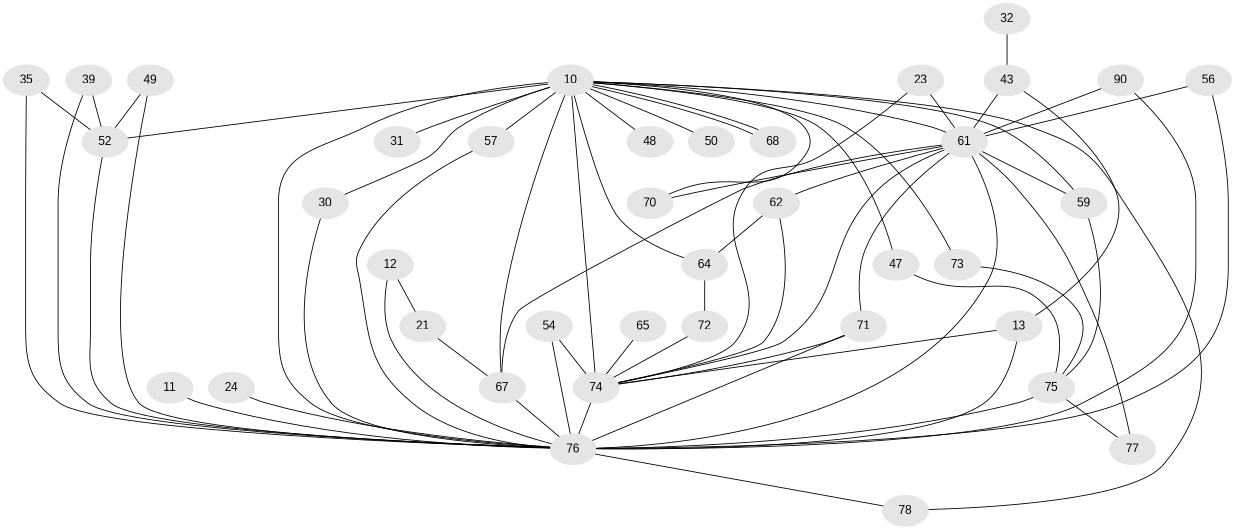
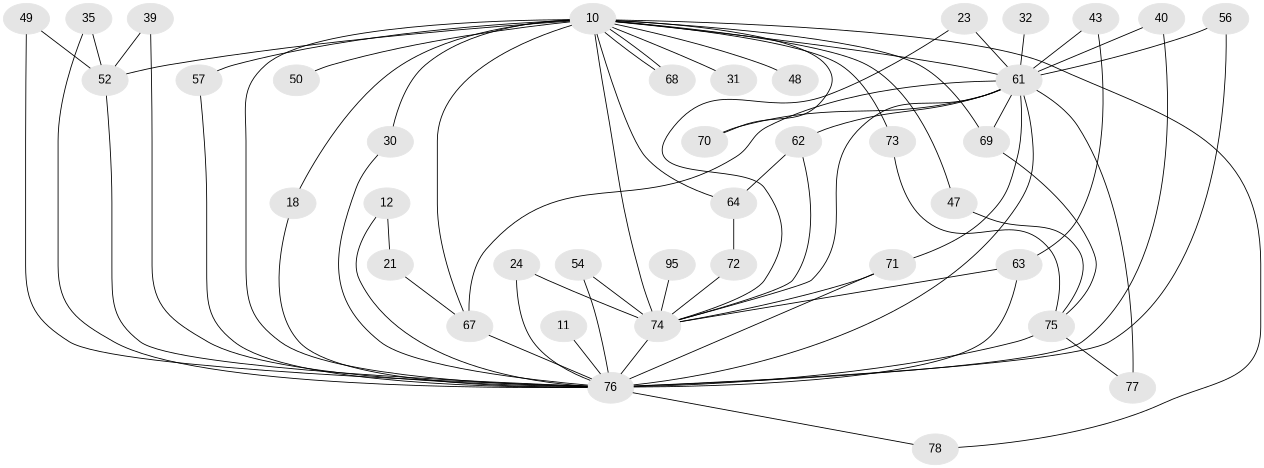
edge "32" -- "43": now "32" -- "61"
node "90": label "90" -> "40"
node "18": added
node "59": label "59" -> "69"
edge "24" -- "74": added
node "65": label "65" -> "95"
node "13": label "13" -> "63"
